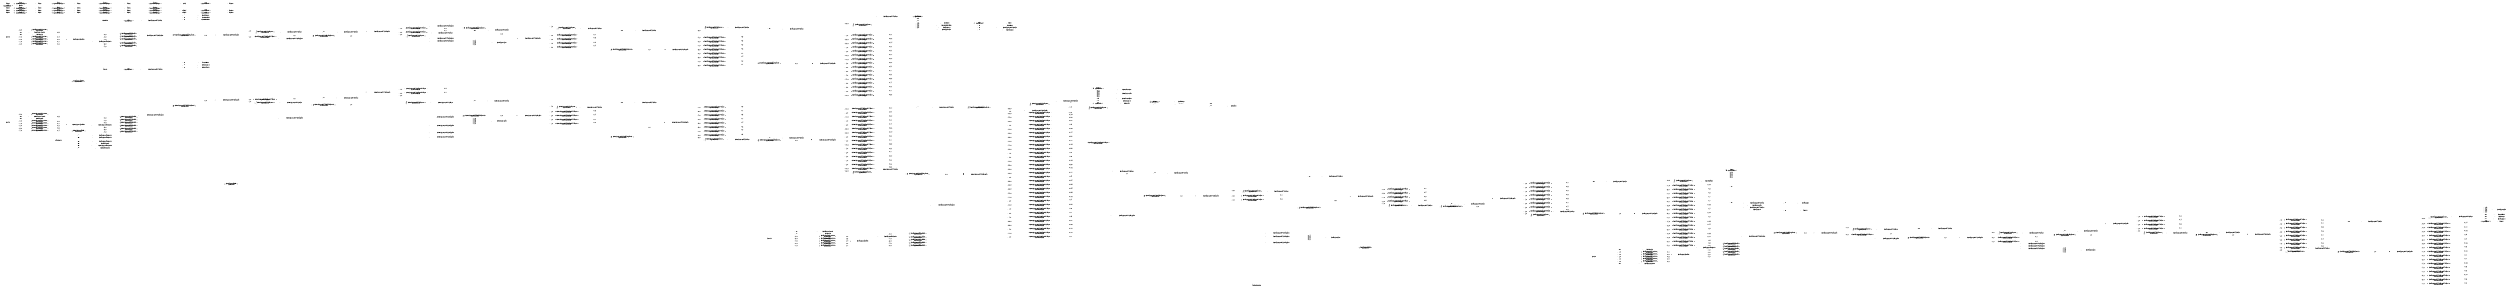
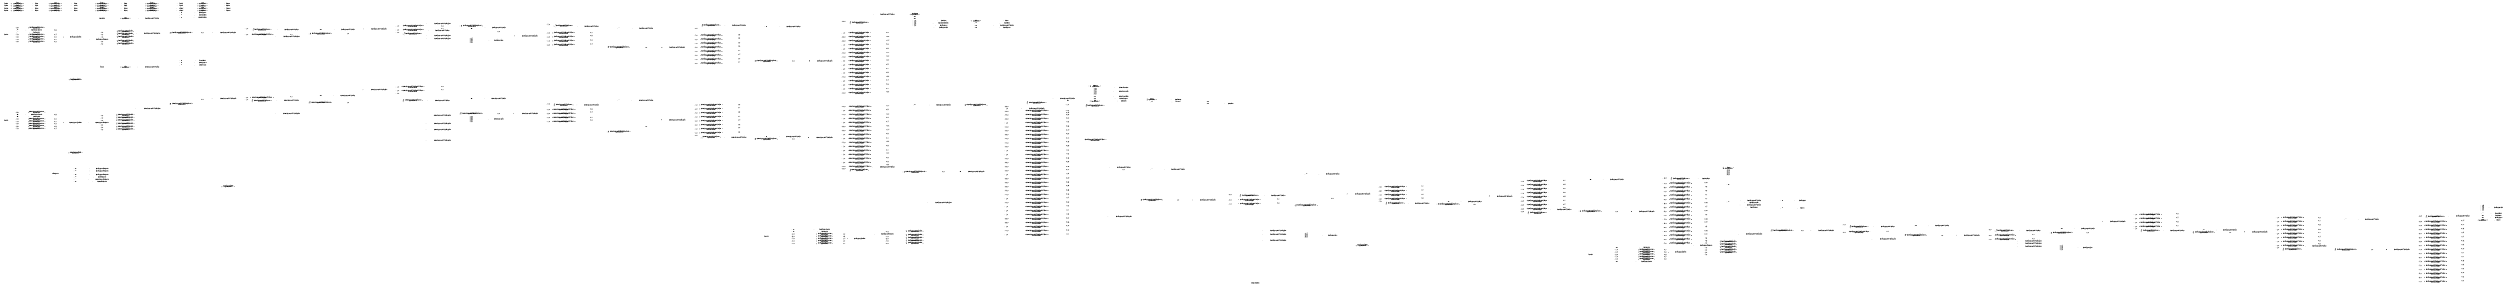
node "sample_n_4": added
